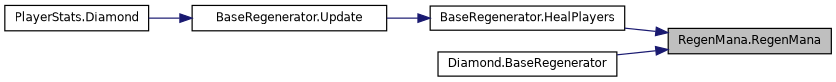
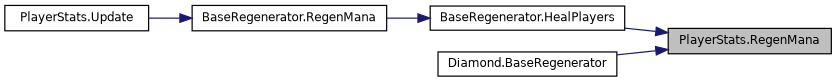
node "PlayerStats.Diamond": label "PlayerStats.Diamond" -> "PlayerStats.Update"
node "BaseRegenerator.Update": label "BaseRegenerator.Update" -> "BaseRegenerator.RegenMana"
node "RegenMana.RegenMana": label "RegenMana.RegenMana" -> "PlayerStats.RegenMana"
